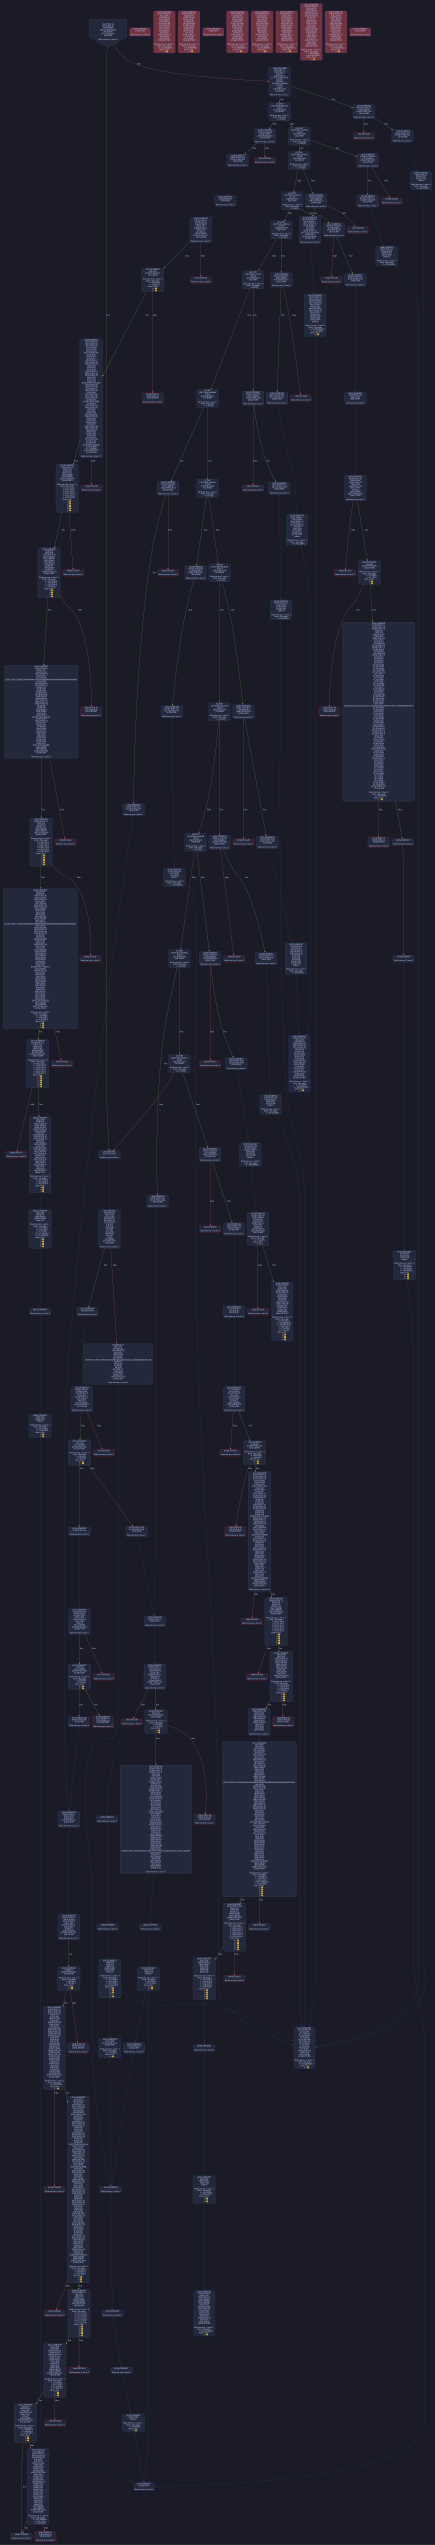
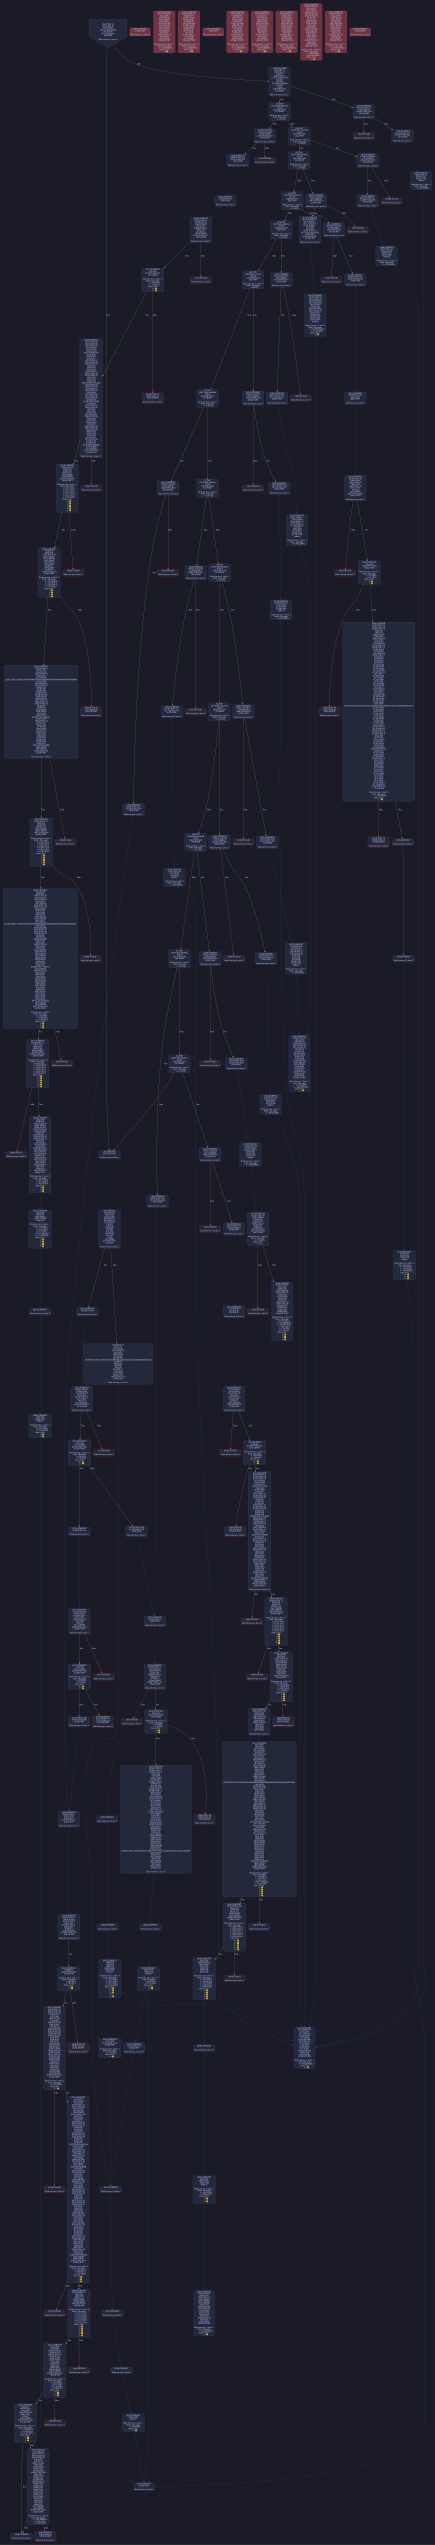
node "[0270] INVALID Stack size req: 0, sizeΔ: 0": added
